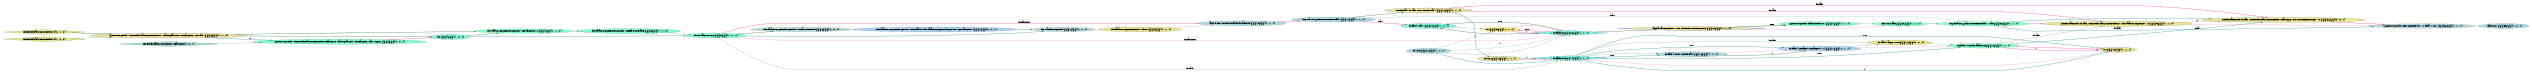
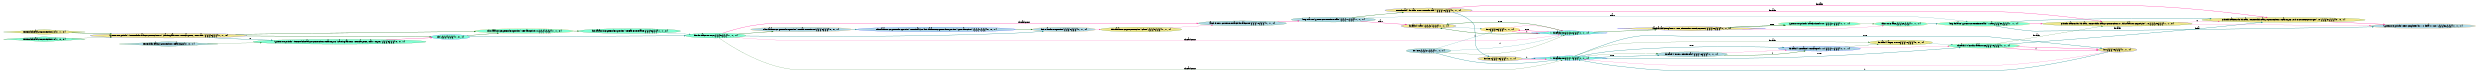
node "threads(i(.start()@@@24@@@['1', '1', '1']": fillcolor aquamarine -> khaki
node "tearDown()@@@33@@@['1', '0', '1']": removed
node "testPoolThreads20Connections10['1', '0', '0']": fillcolor khaki -> aquamarine
edge "this.threadcount = 20@@@5@@@['1', '1', '1']" -> "i < threadcount@@@14@@@['1', '1', '1']": label "threads" -> "threadcount"
